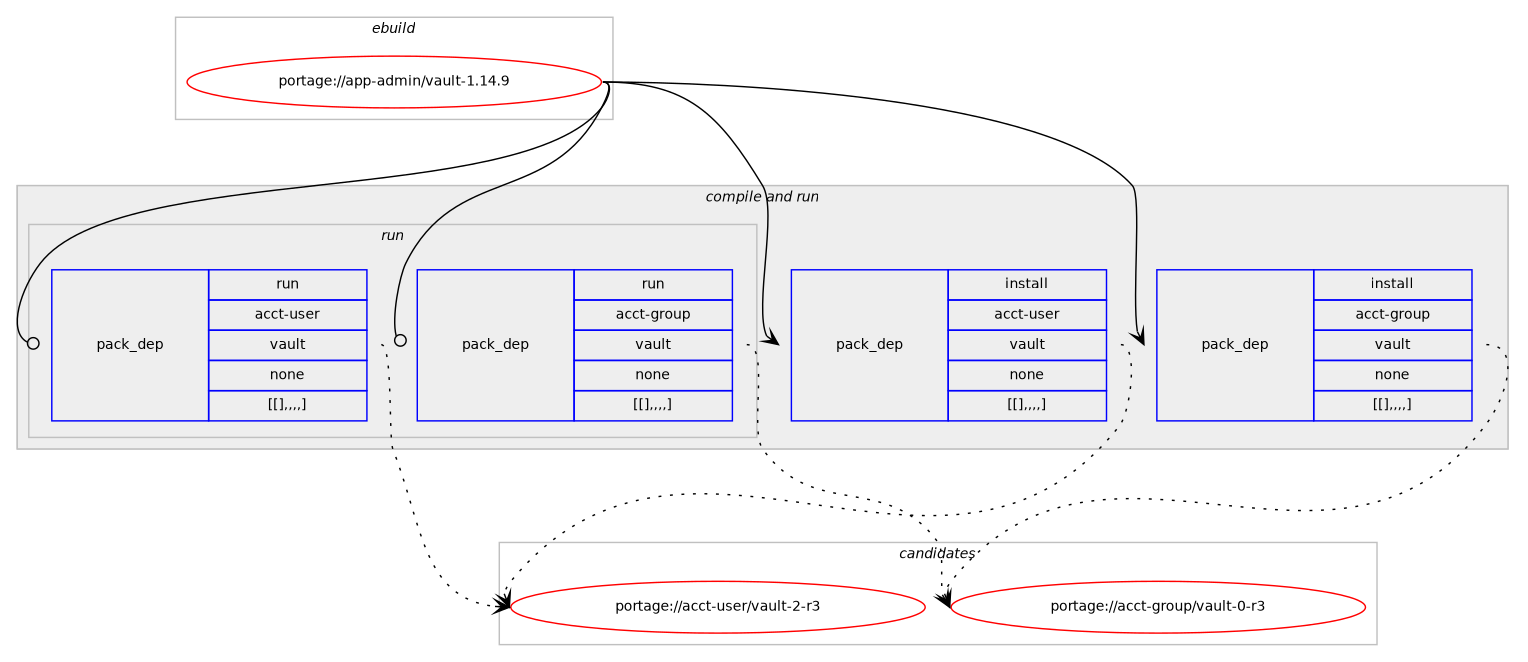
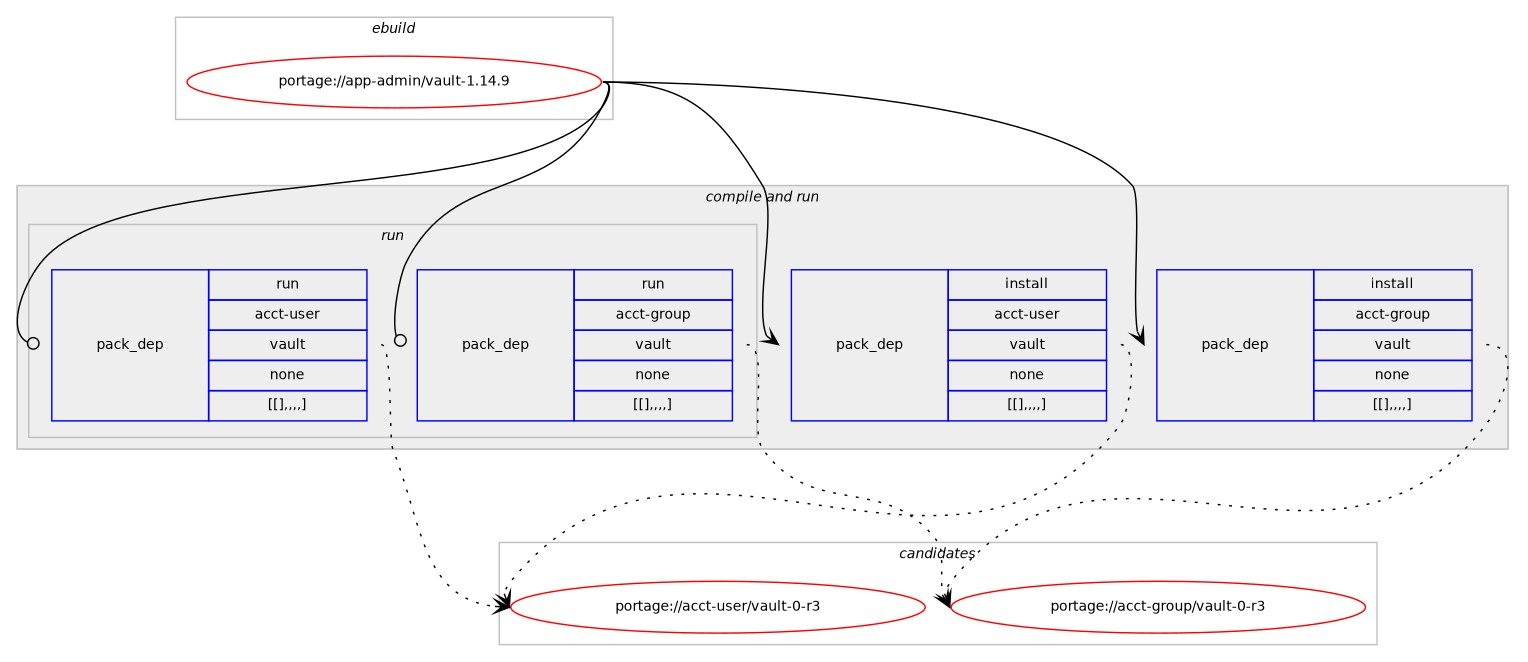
node "portage://acct-user/vault-2-r3": label "portage://acct-user/vault-2-r3" -> "portage://acct-user/vault-0-r3"
